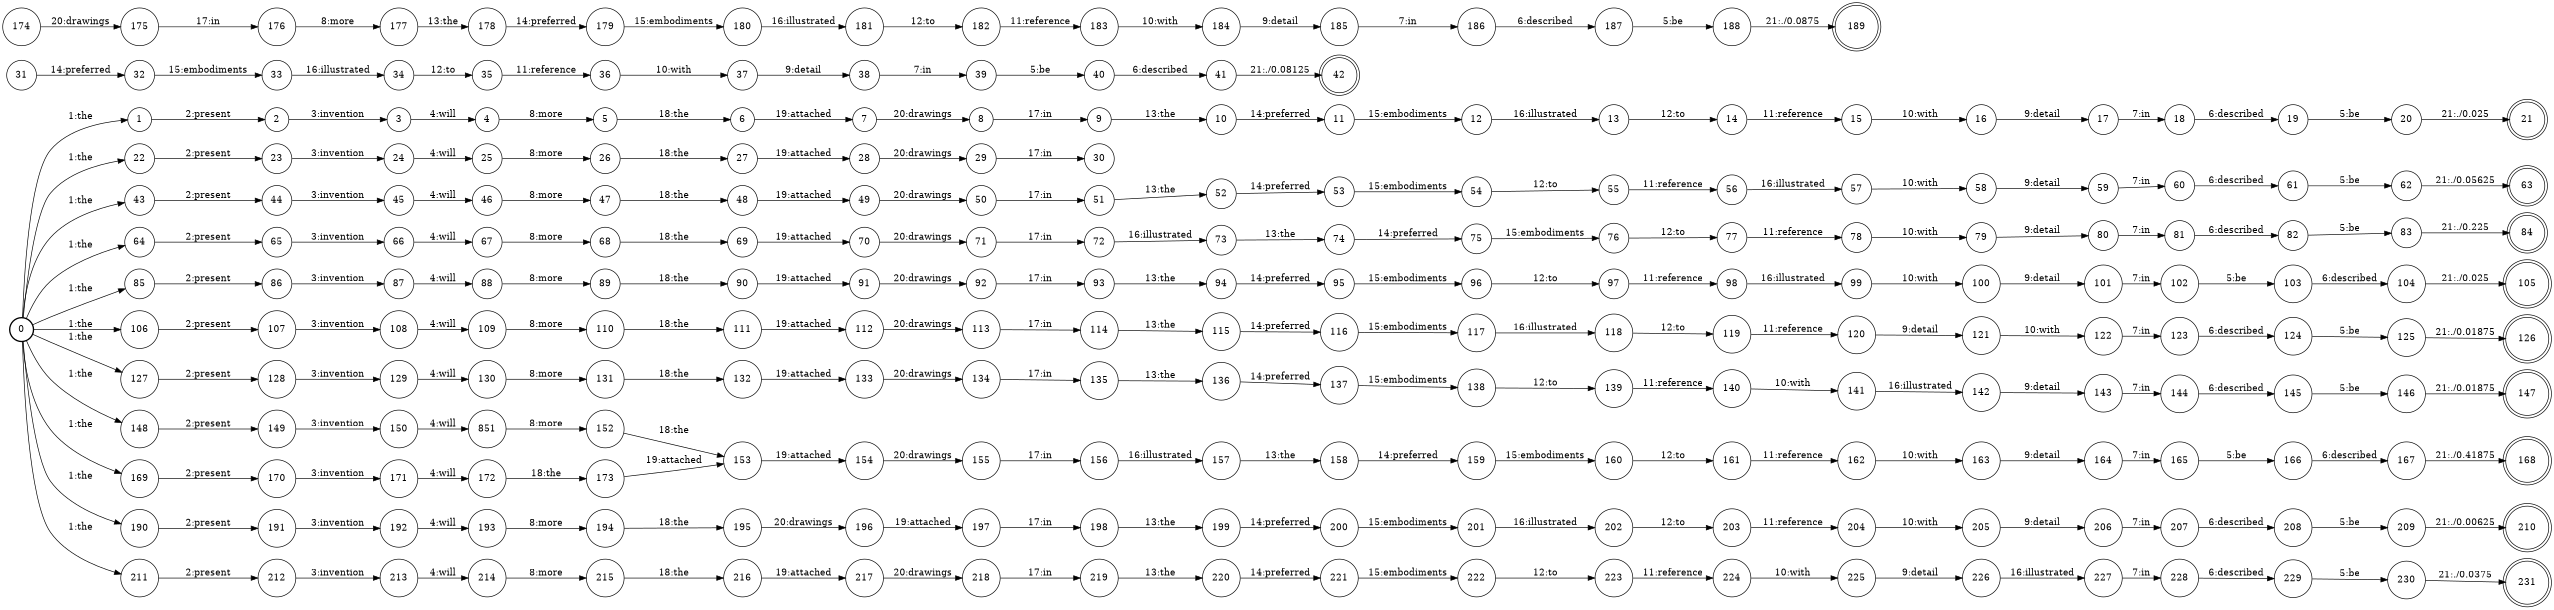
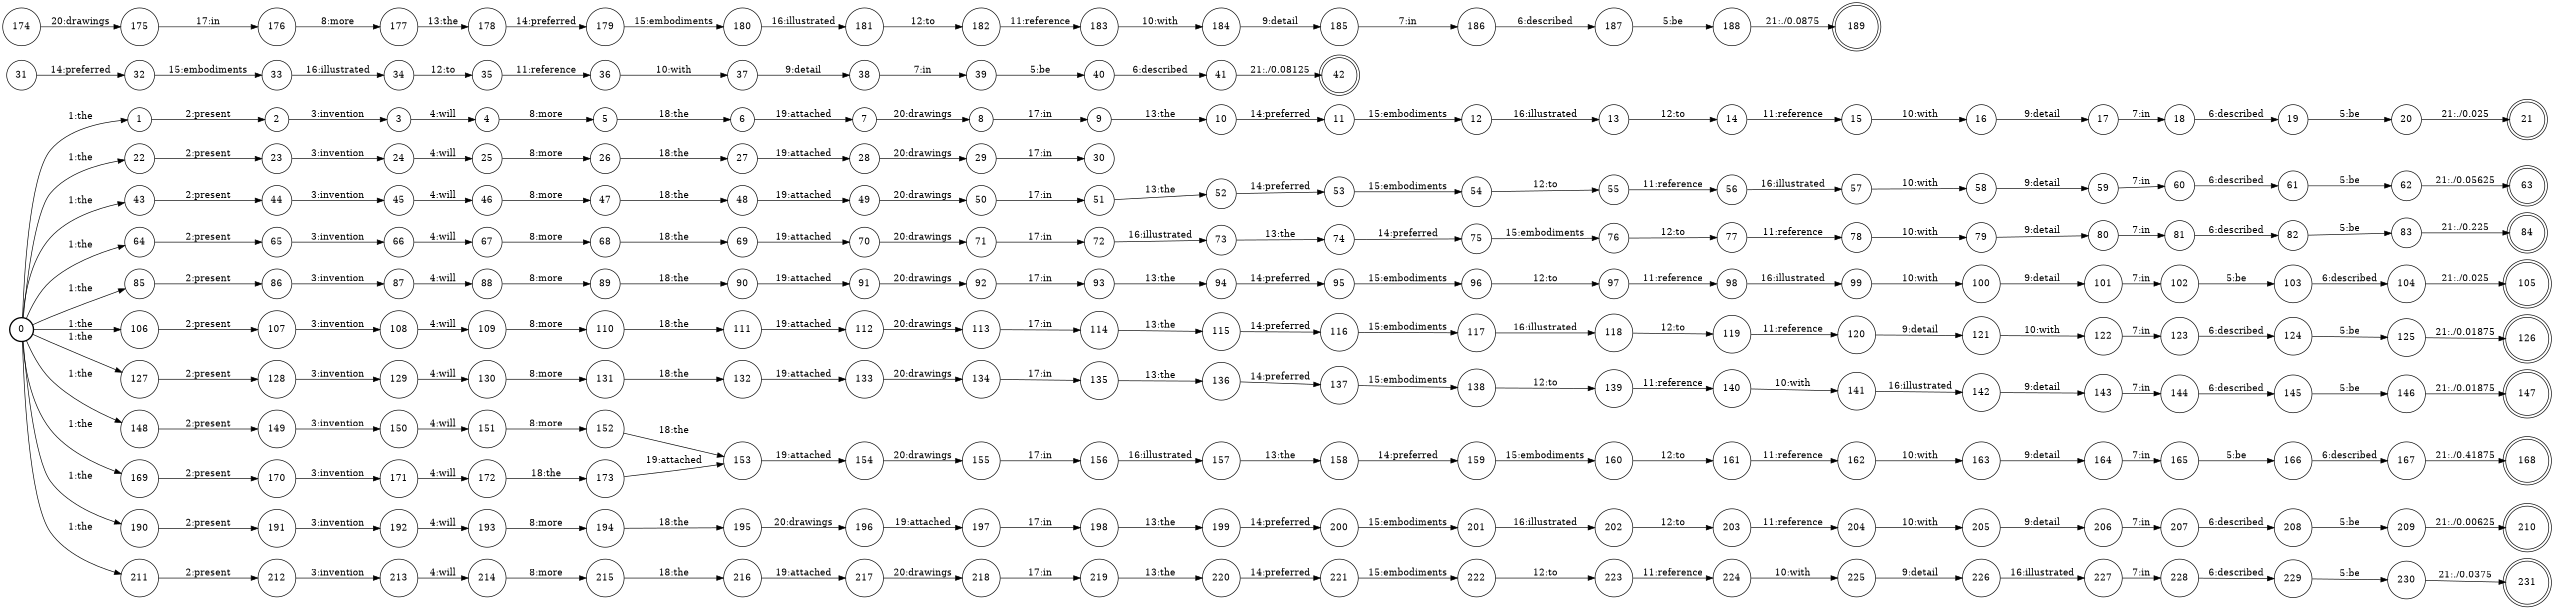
node "851": label "851" -> "151"
